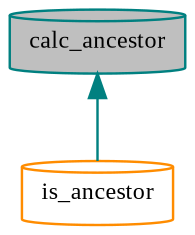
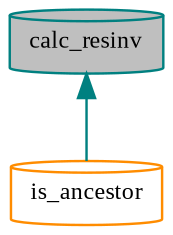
node "calc_ancestor": label "calc_ancestor" -> "calc_resinv"
